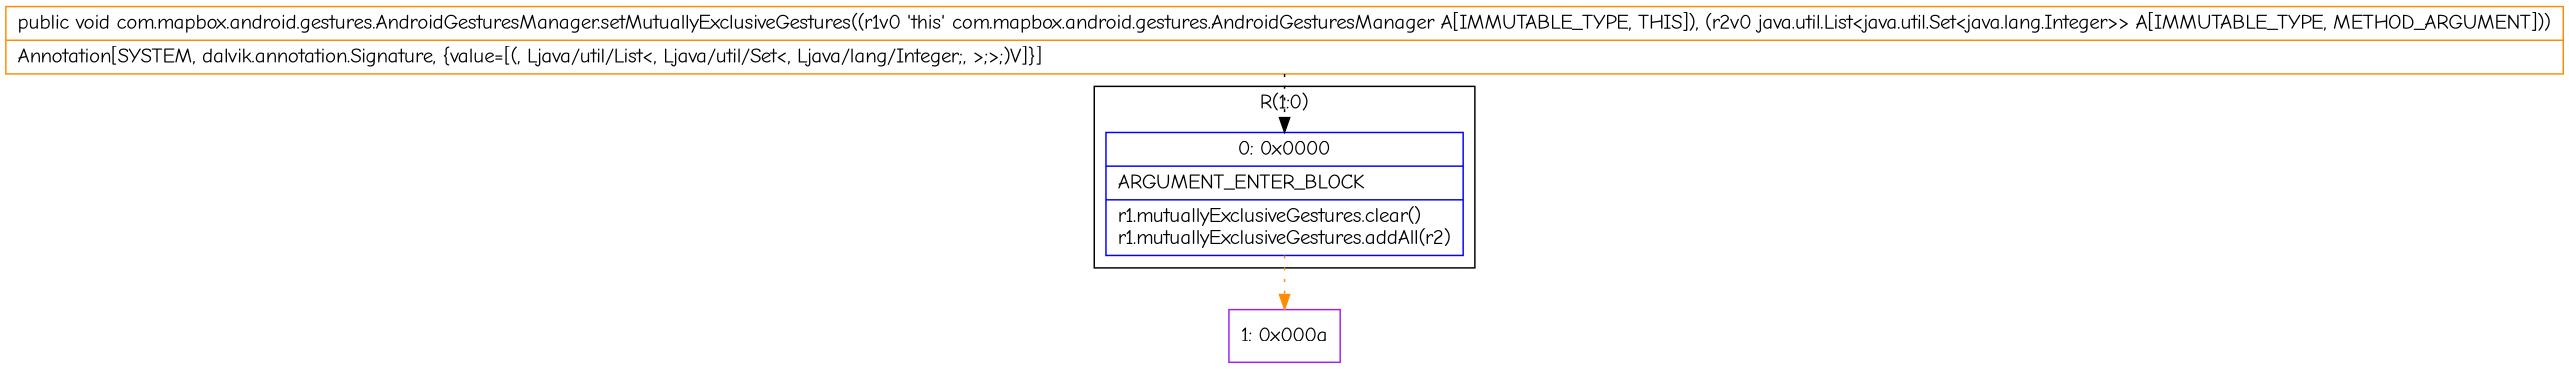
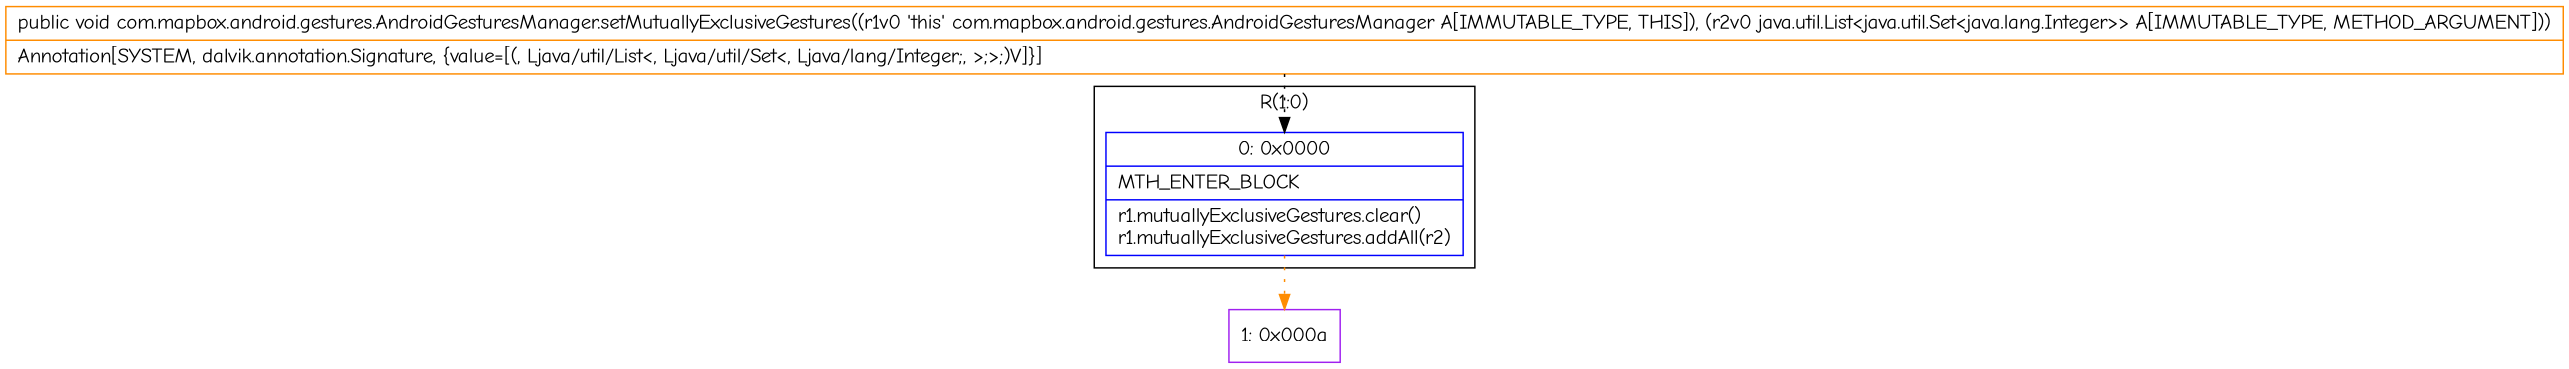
node "0: 0x0000": text "ARGUMENT_ENTER_BLOCK" -> "MTH_ENTER_BLOCK"
